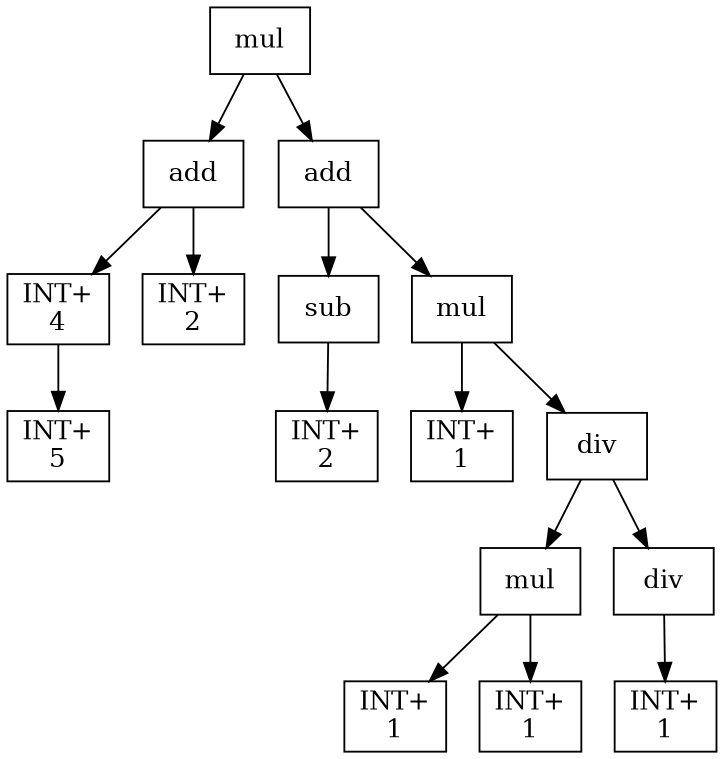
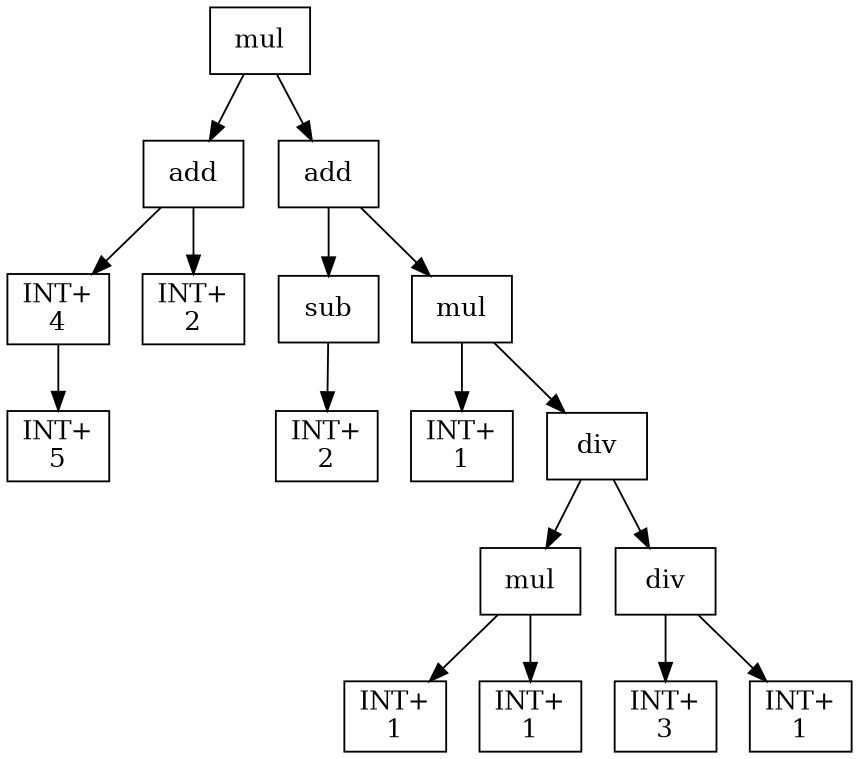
node "INT+ 3": added
